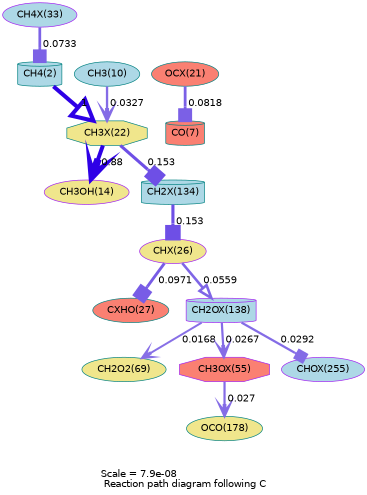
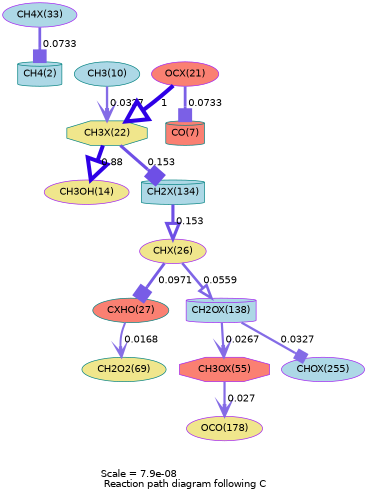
node "OCX(21)": color teal -> purple
edge "CH4(2)" -> "CH3X(22)": now "OCX(21)" -> "CH3X(22)"
edge "OCX(21)" -> "CO(7)": label " 0.0818" -> " 0.0733"
edge "CH3X(22)" -> "CH3OH(14)": arrowhead vee -> onormal
edge "CH2X(134)" -> "CHX(26)": arrowhead box -> onormal
edge "CH2OX(138)" -> "CH2O2(69)": now "CXHO(27)" -> "CH2O2(69)"
edge "CH2OX(138)" -> "CHOX(255)": label " 0.0292" -> " 0.0327"
node "OCO(178)": color teal -> purple
